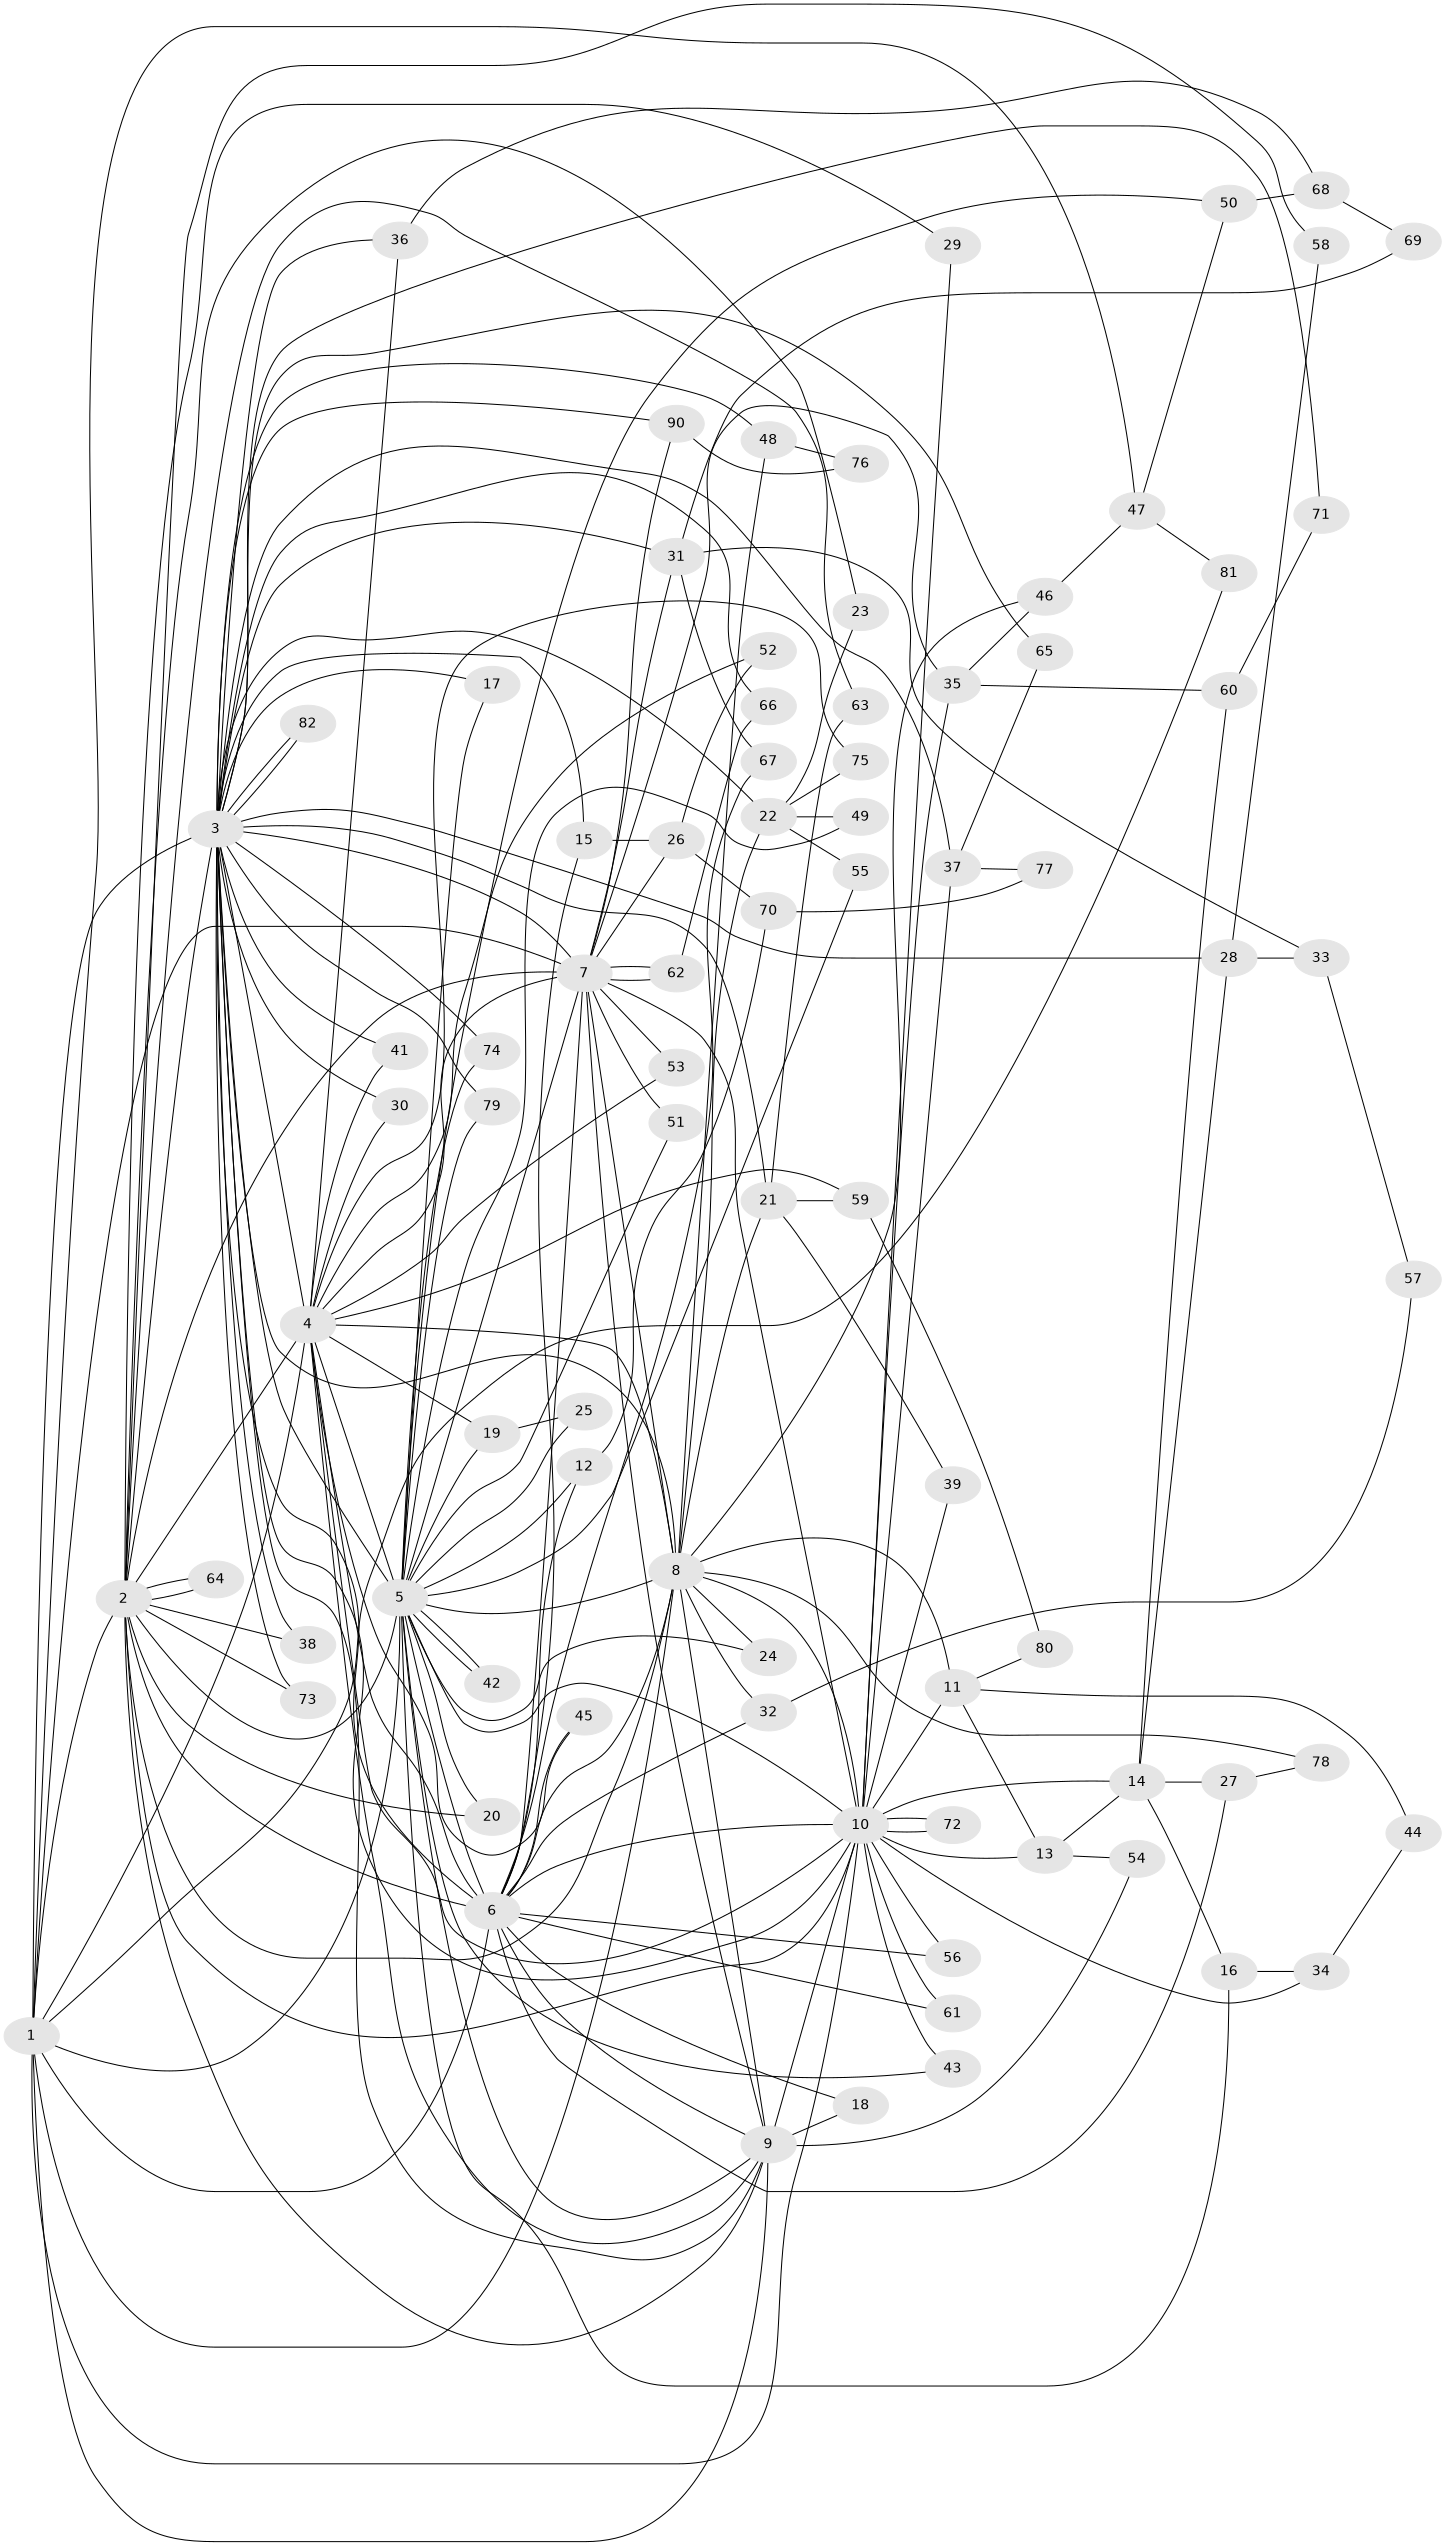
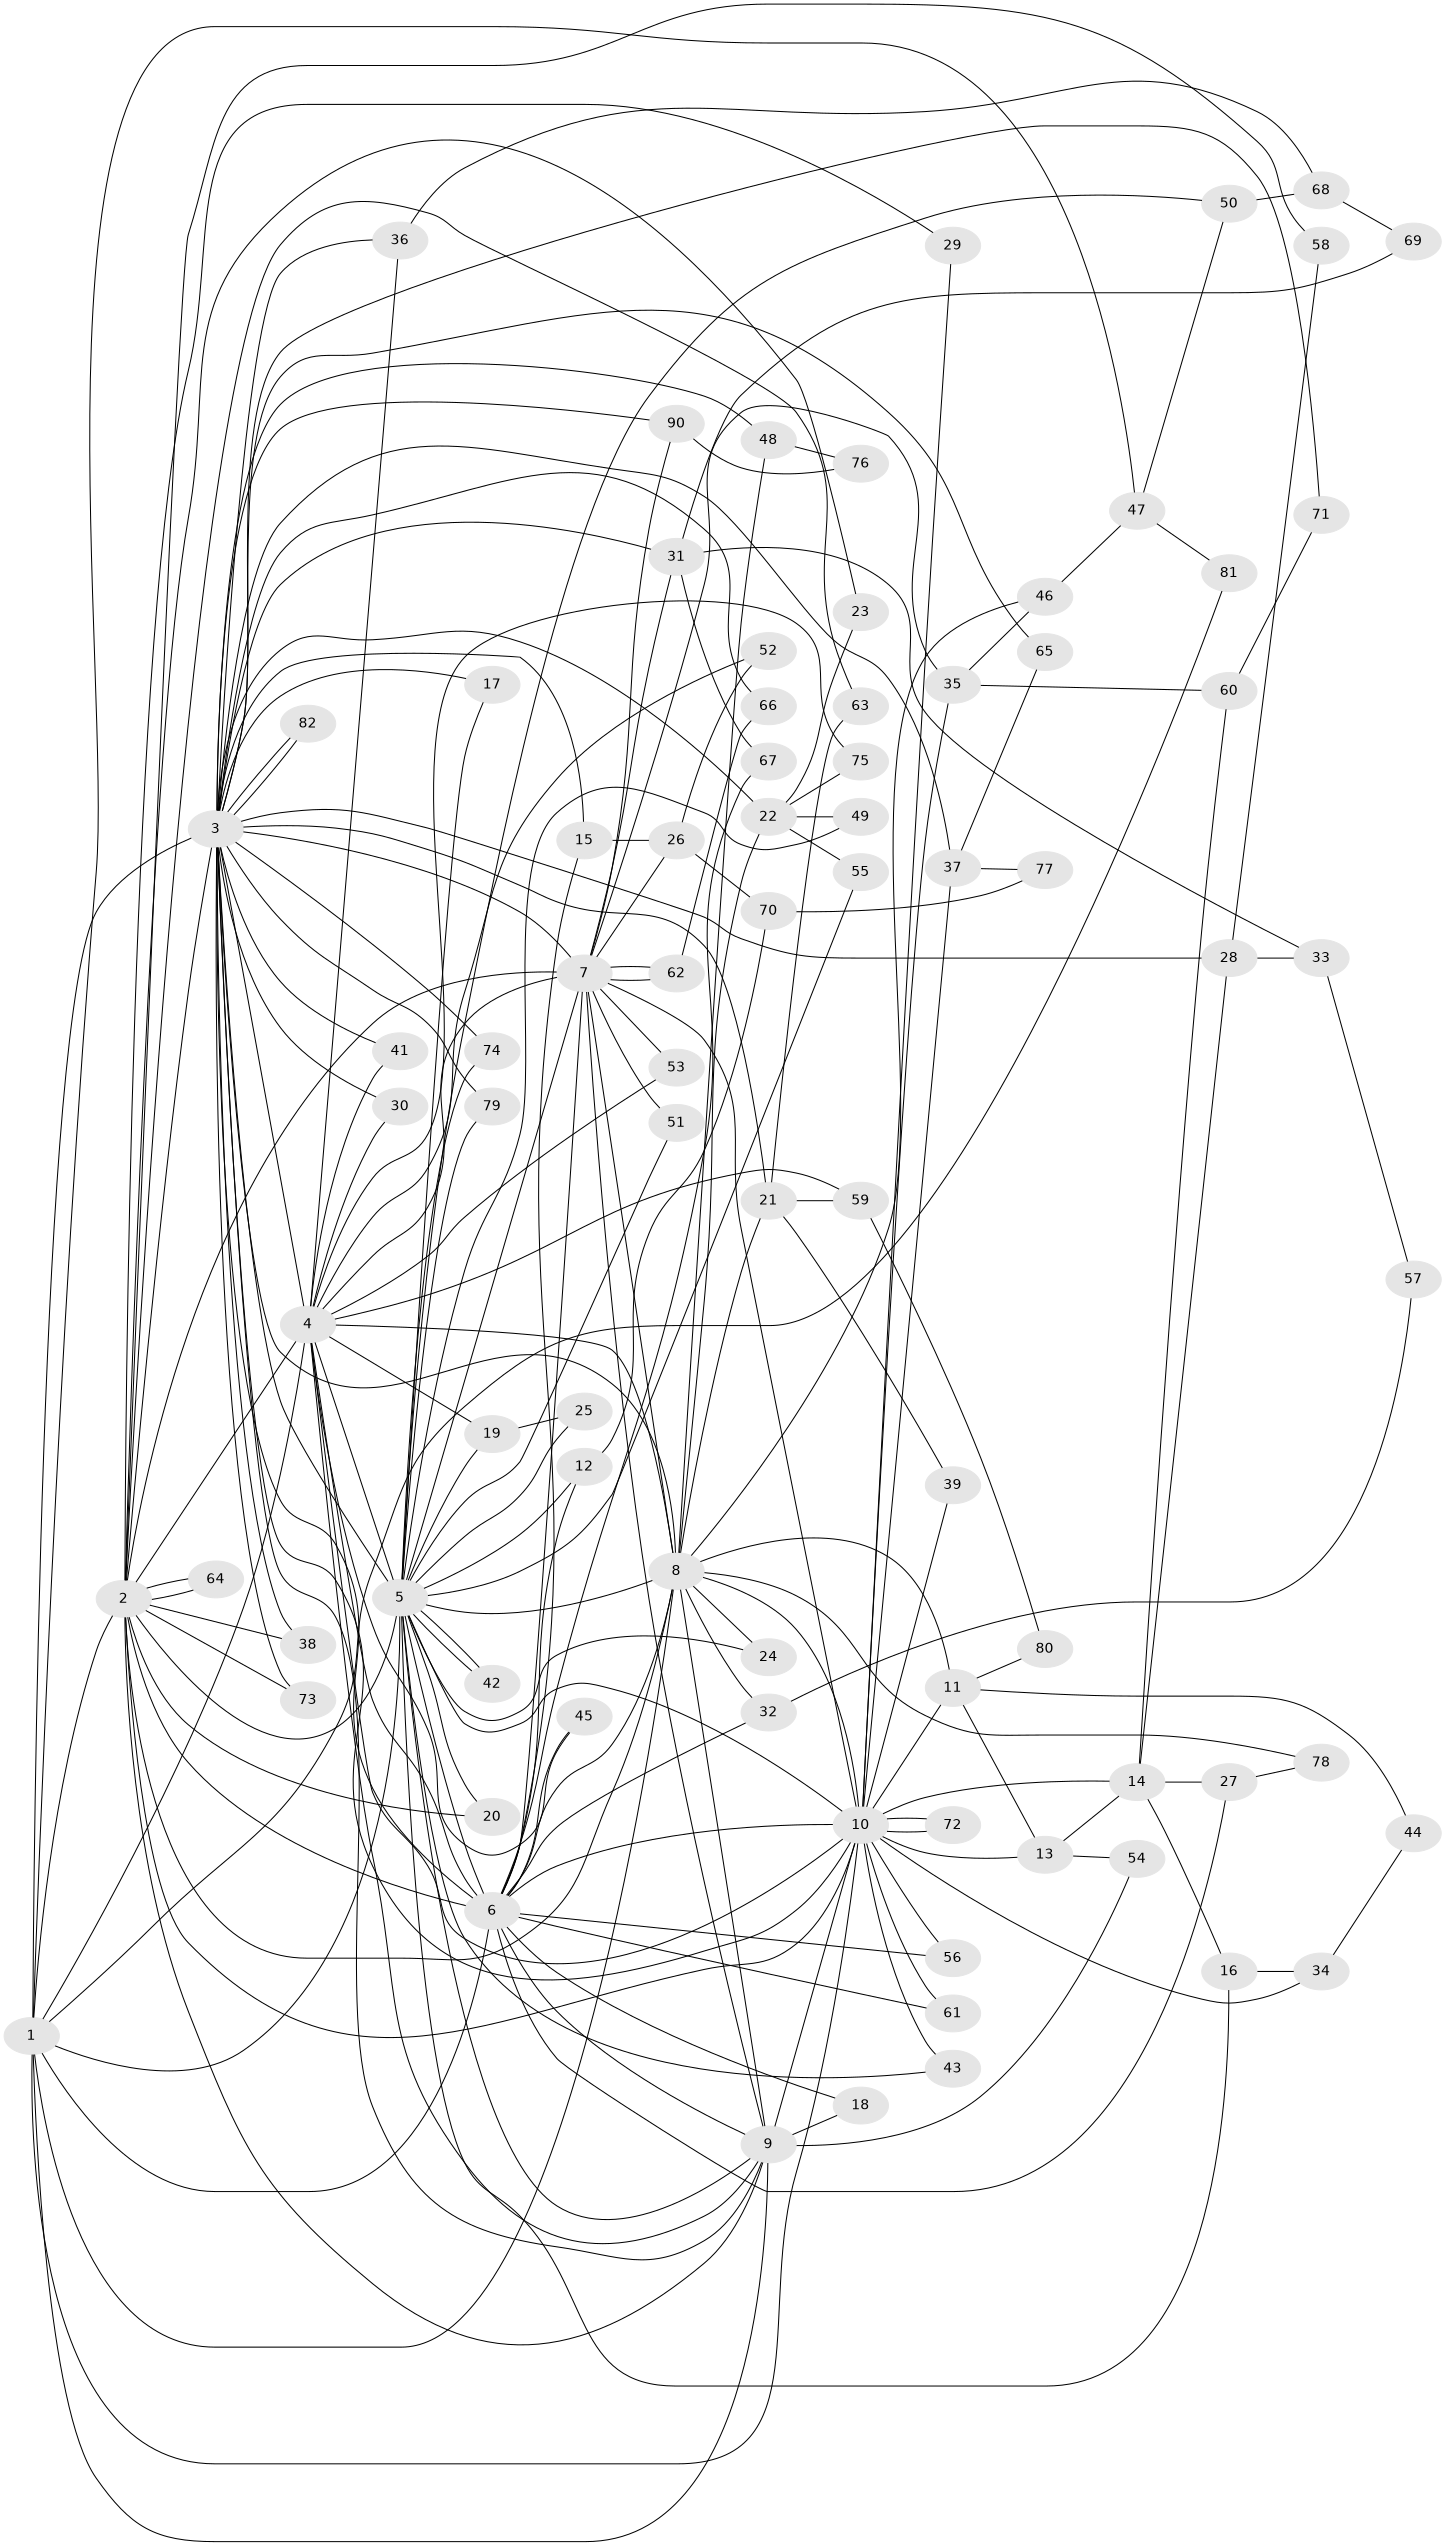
edge "7" -- "1": removed
